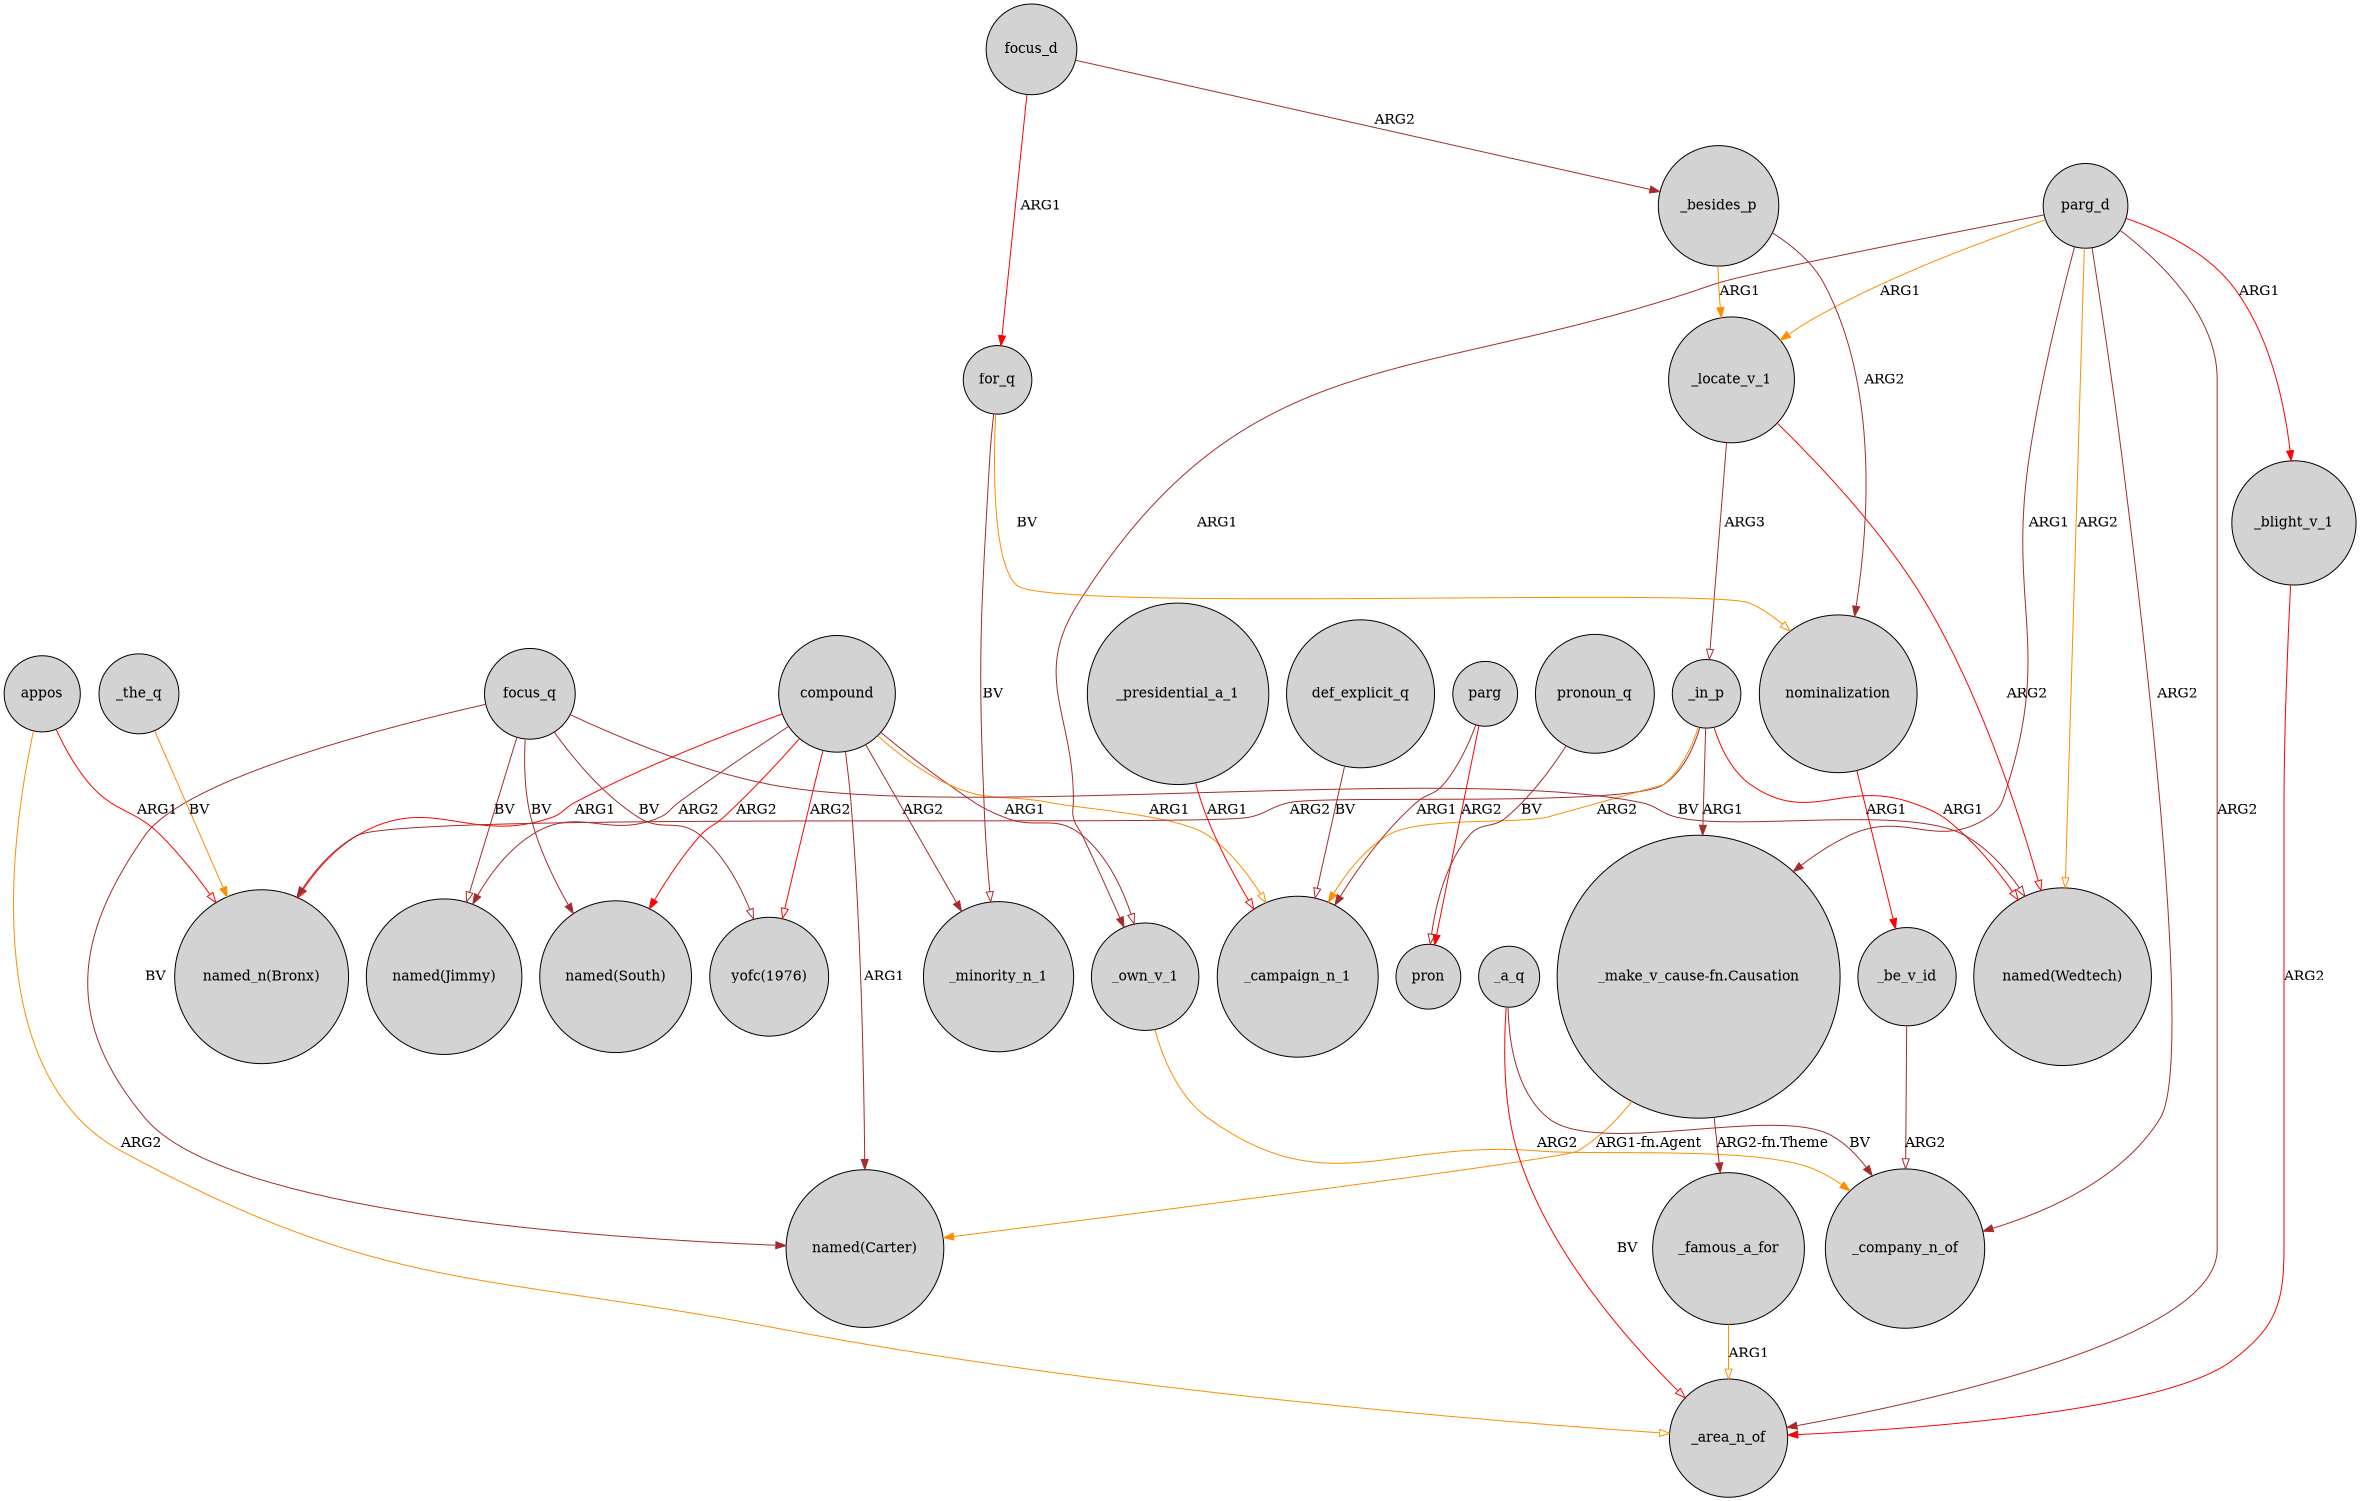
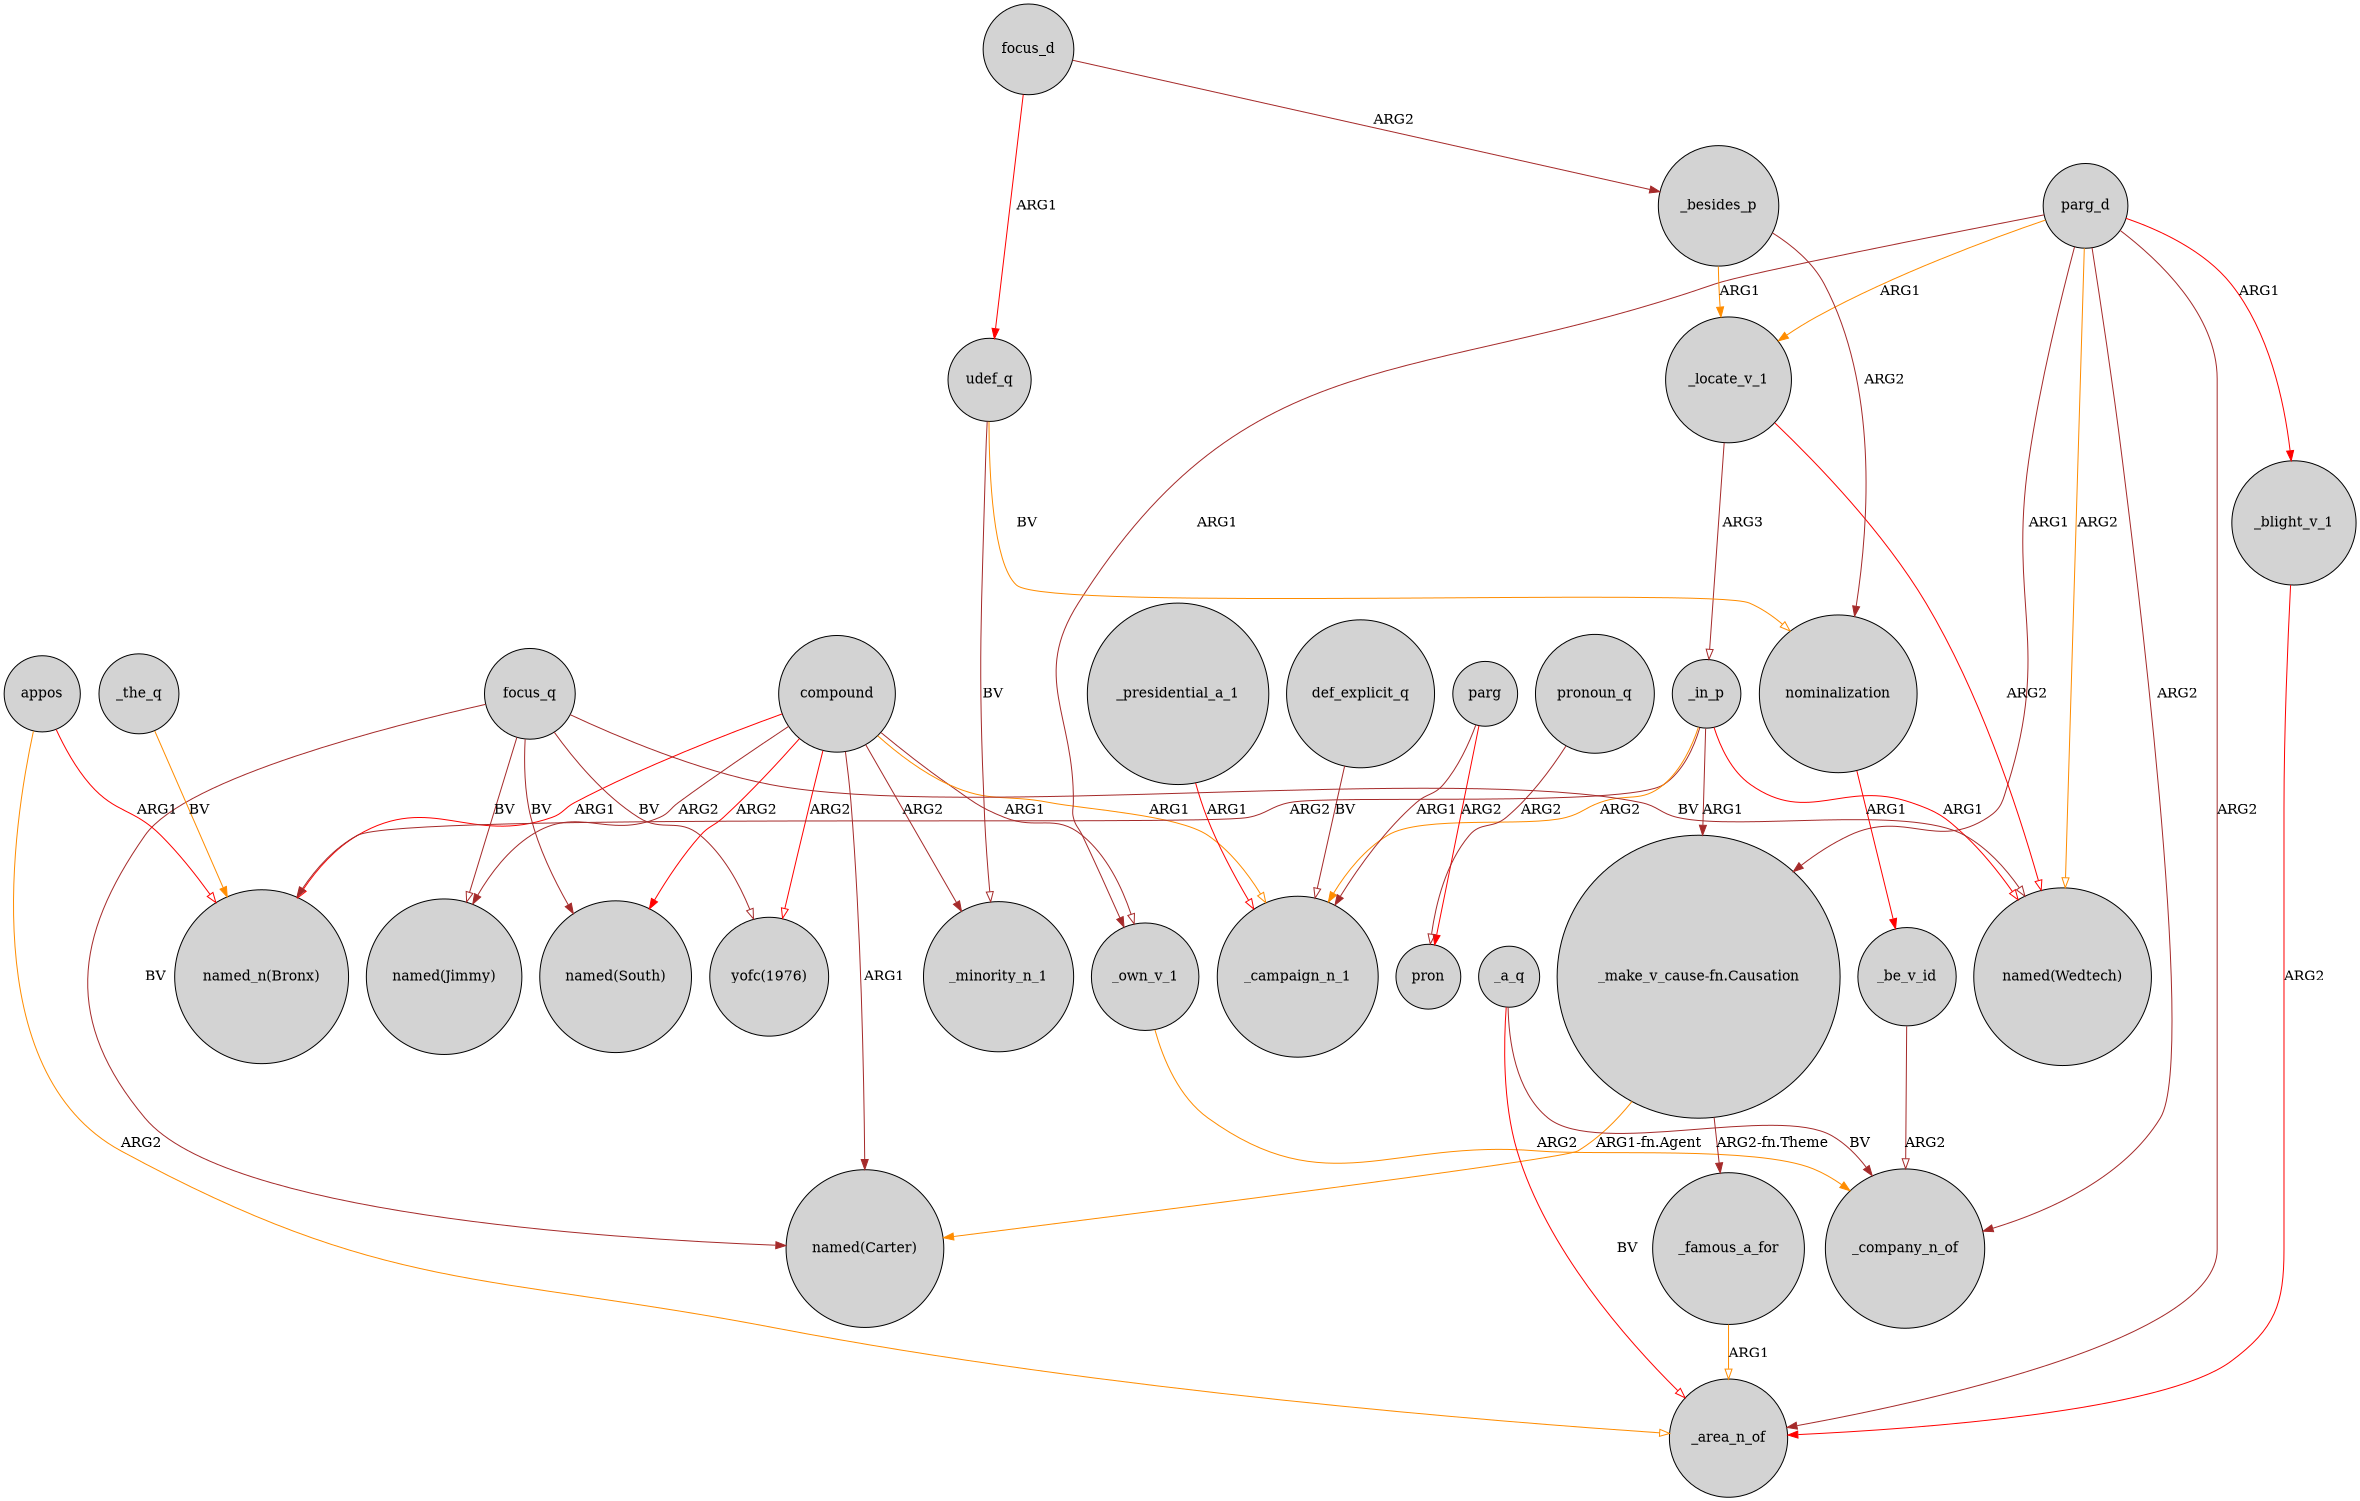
node "for_q": label "for_q" -> "udef_q"
edge "pronoun_q" -> "pron": label "BV" -> "ARG2"
